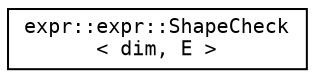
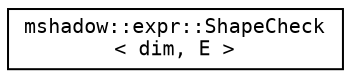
node "expr::expr::ShapeCheck < dim, E >": label "expr::expr::ShapeCheck < dim, E >" -> "mshadow::expr::ShapeCheck < dim, E >"
